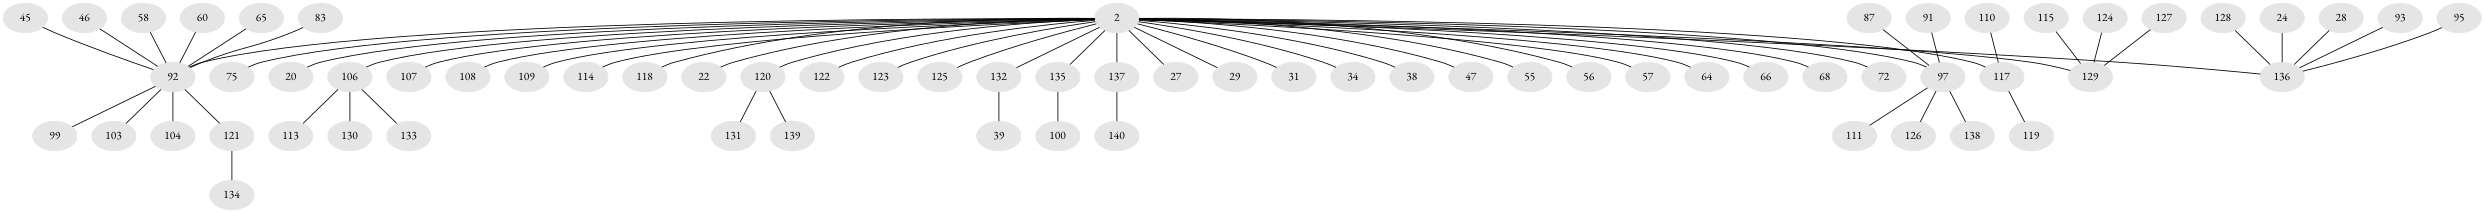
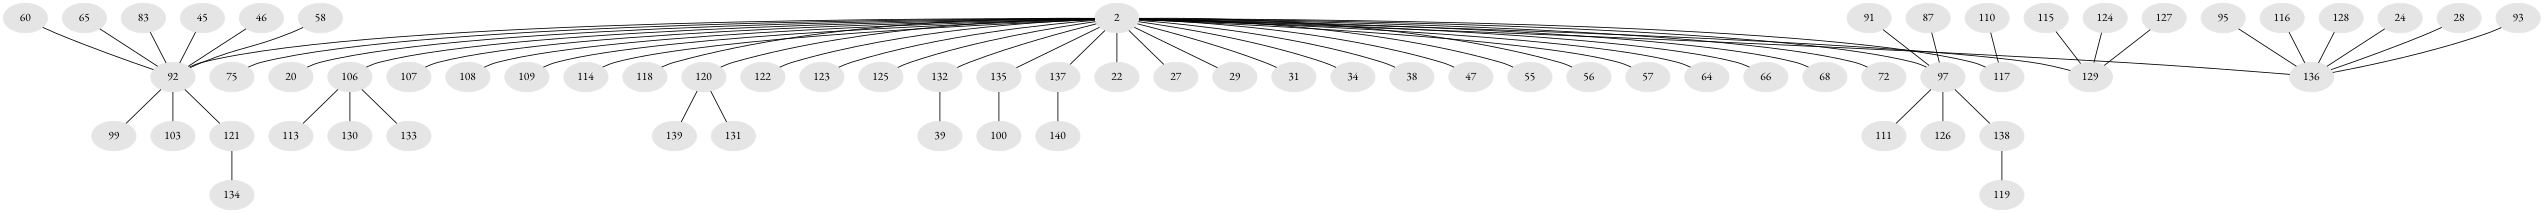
node "116": added
edge "117" -- "119": now "138" -- "119"
node "104": removed
